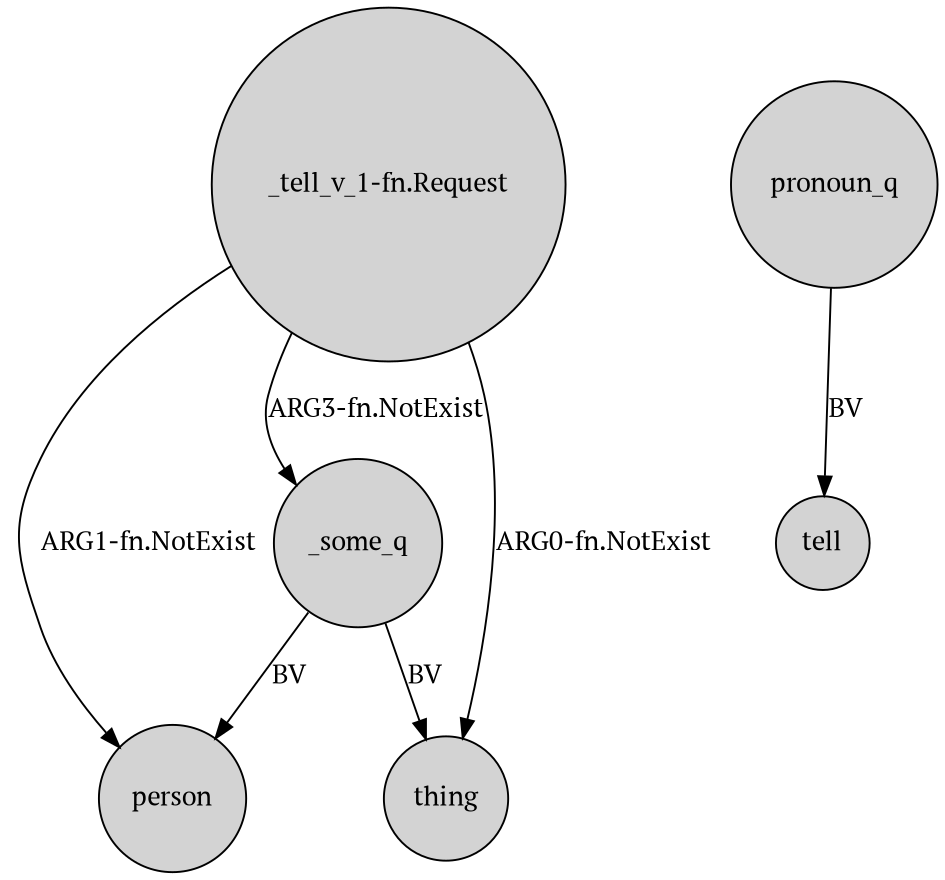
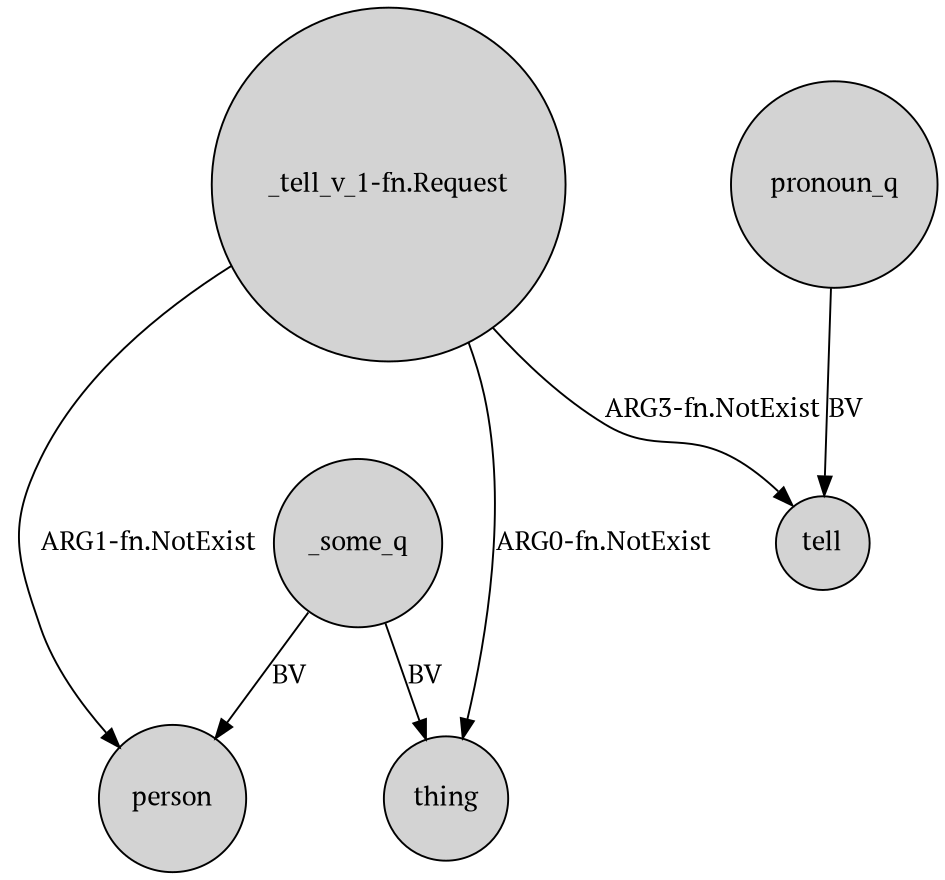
edge "_tell_v_1-fn.Request" -> "_some_q": now "_tell_v_1-fn.Request" -> "tell"
